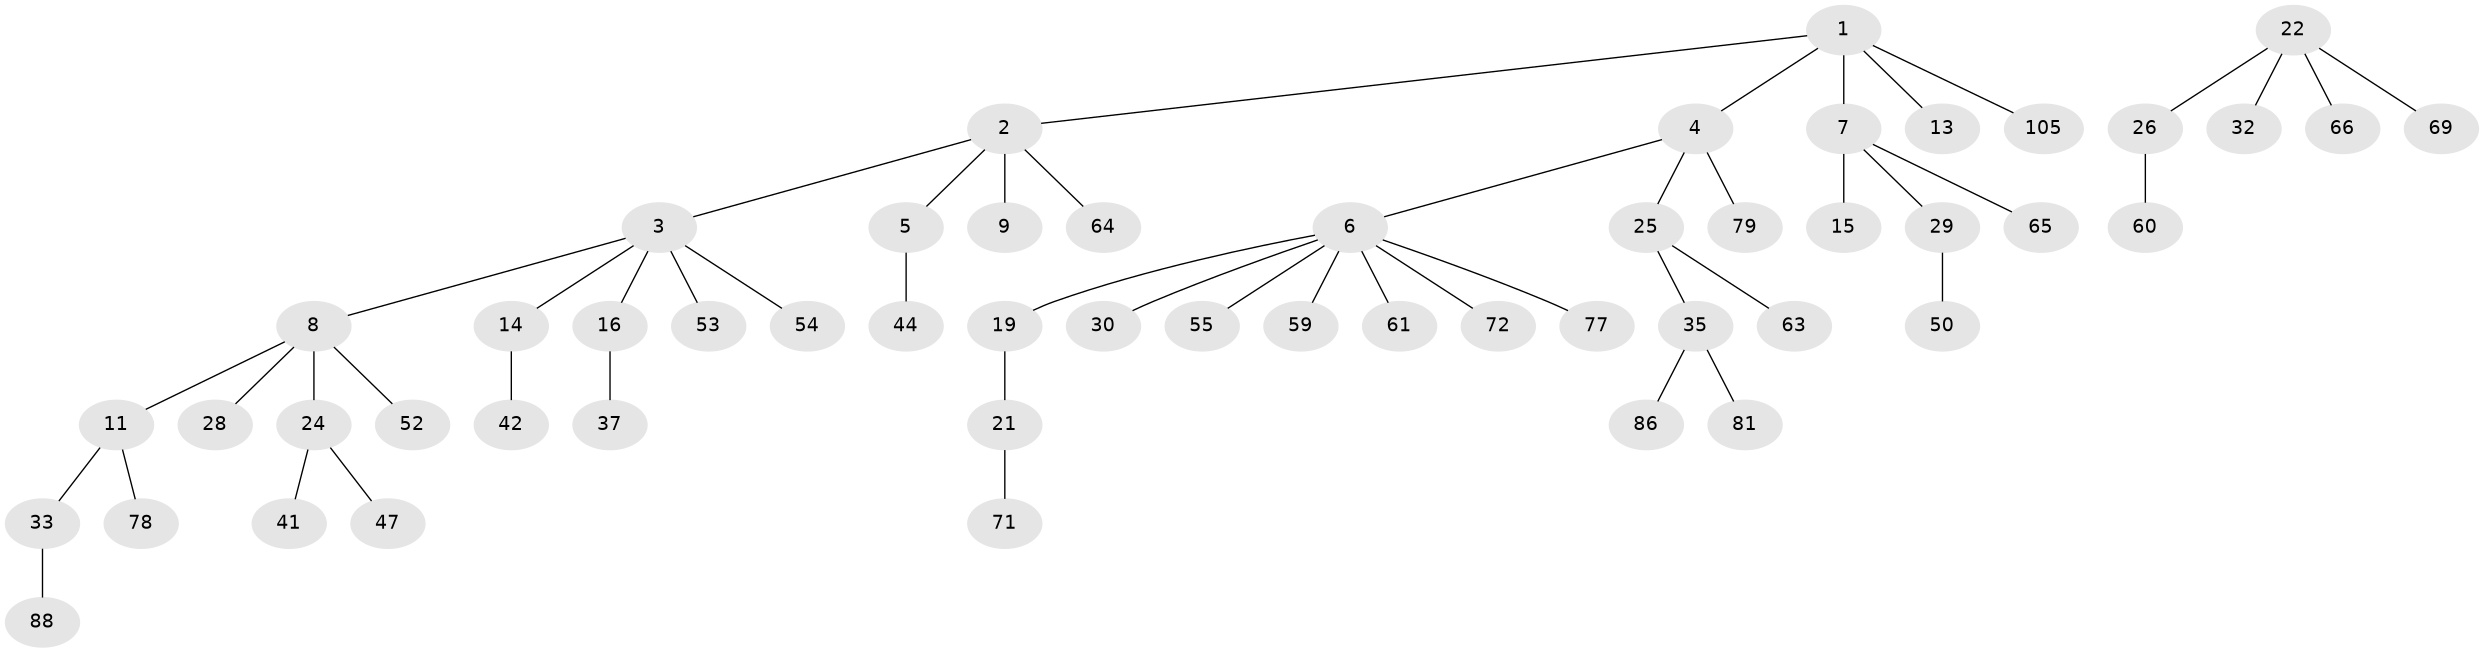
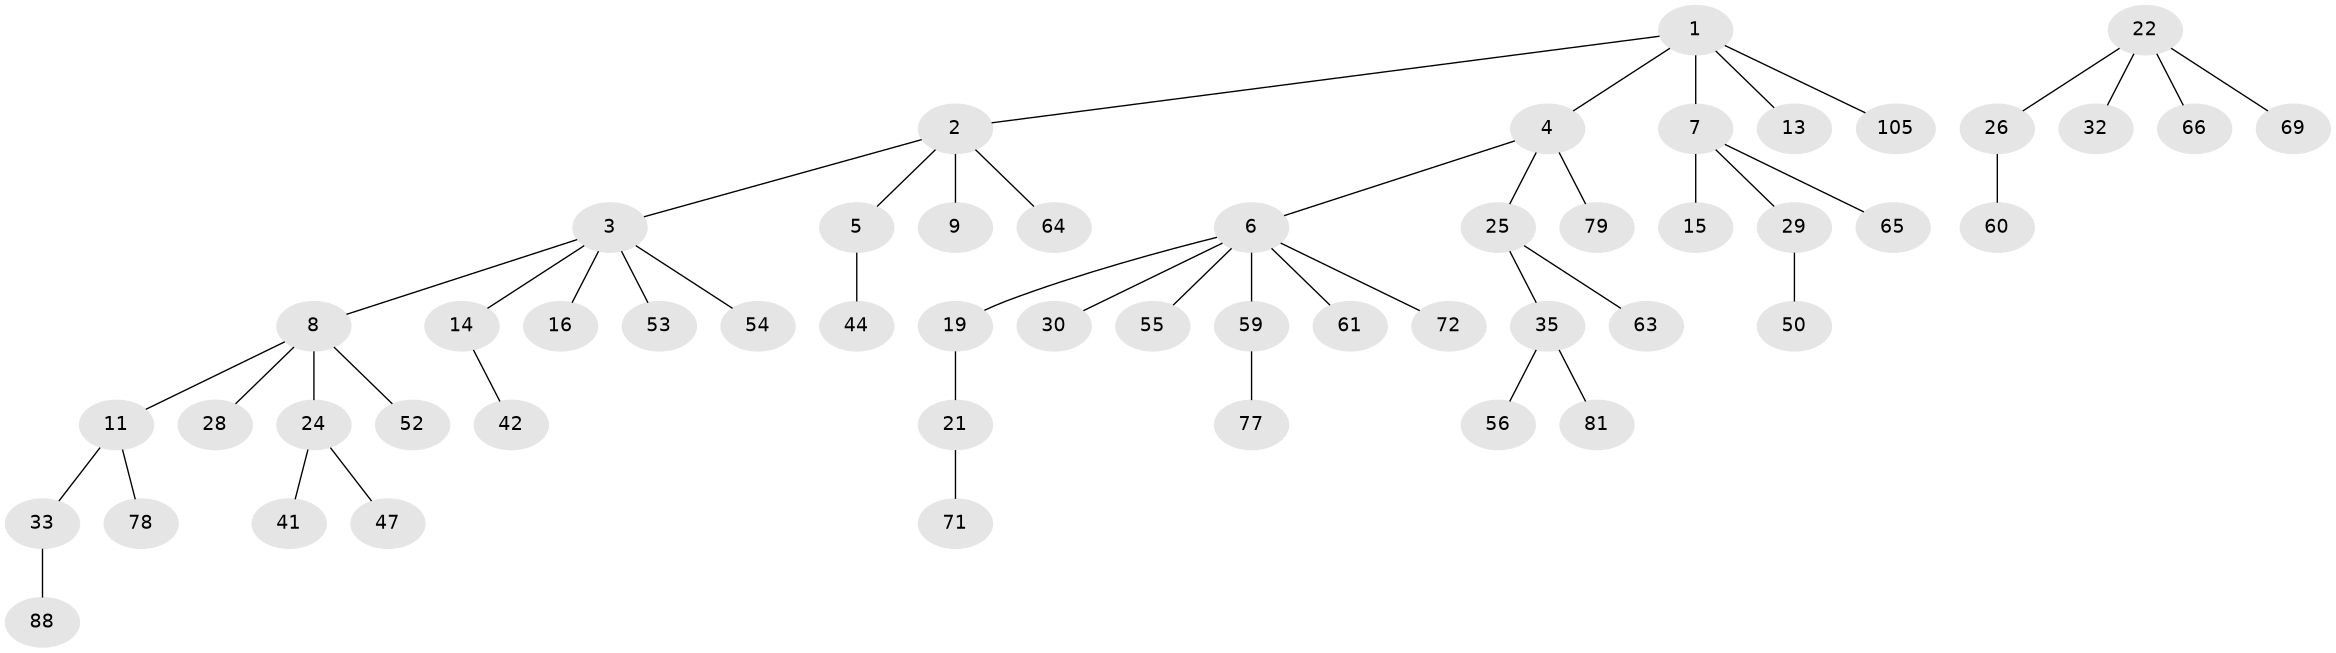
edge "6" -- "77": now "59" -- "77"
node "37": removed
node "86": label "86" -> "56"
